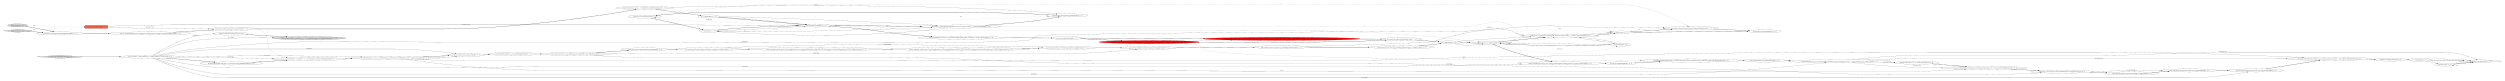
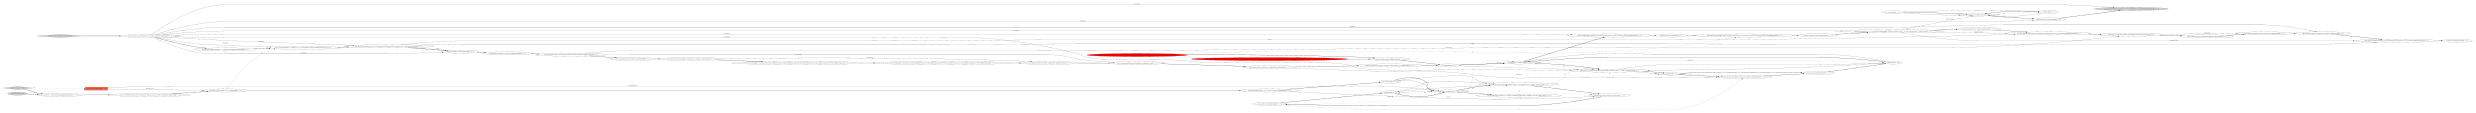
edge "i < participantCount@@@41@@@['0', '0', '1']" -> "deleteCluster(clusterName)@@@45@@@['0', '0', '1']": added
node "controller.syncStart()@@@15@@@['1', '1', '0']": removed
edge "controller.syncStop()@@@39@@@['0', '0', '1']" -> "int i = 0@@@40@@@['0', '0', '1']": removed
edge "participants(i(.syncStart()@@@25@@@['0', '0', '1']" -> "i++@@@20@@@['0', '0', '1']": added
